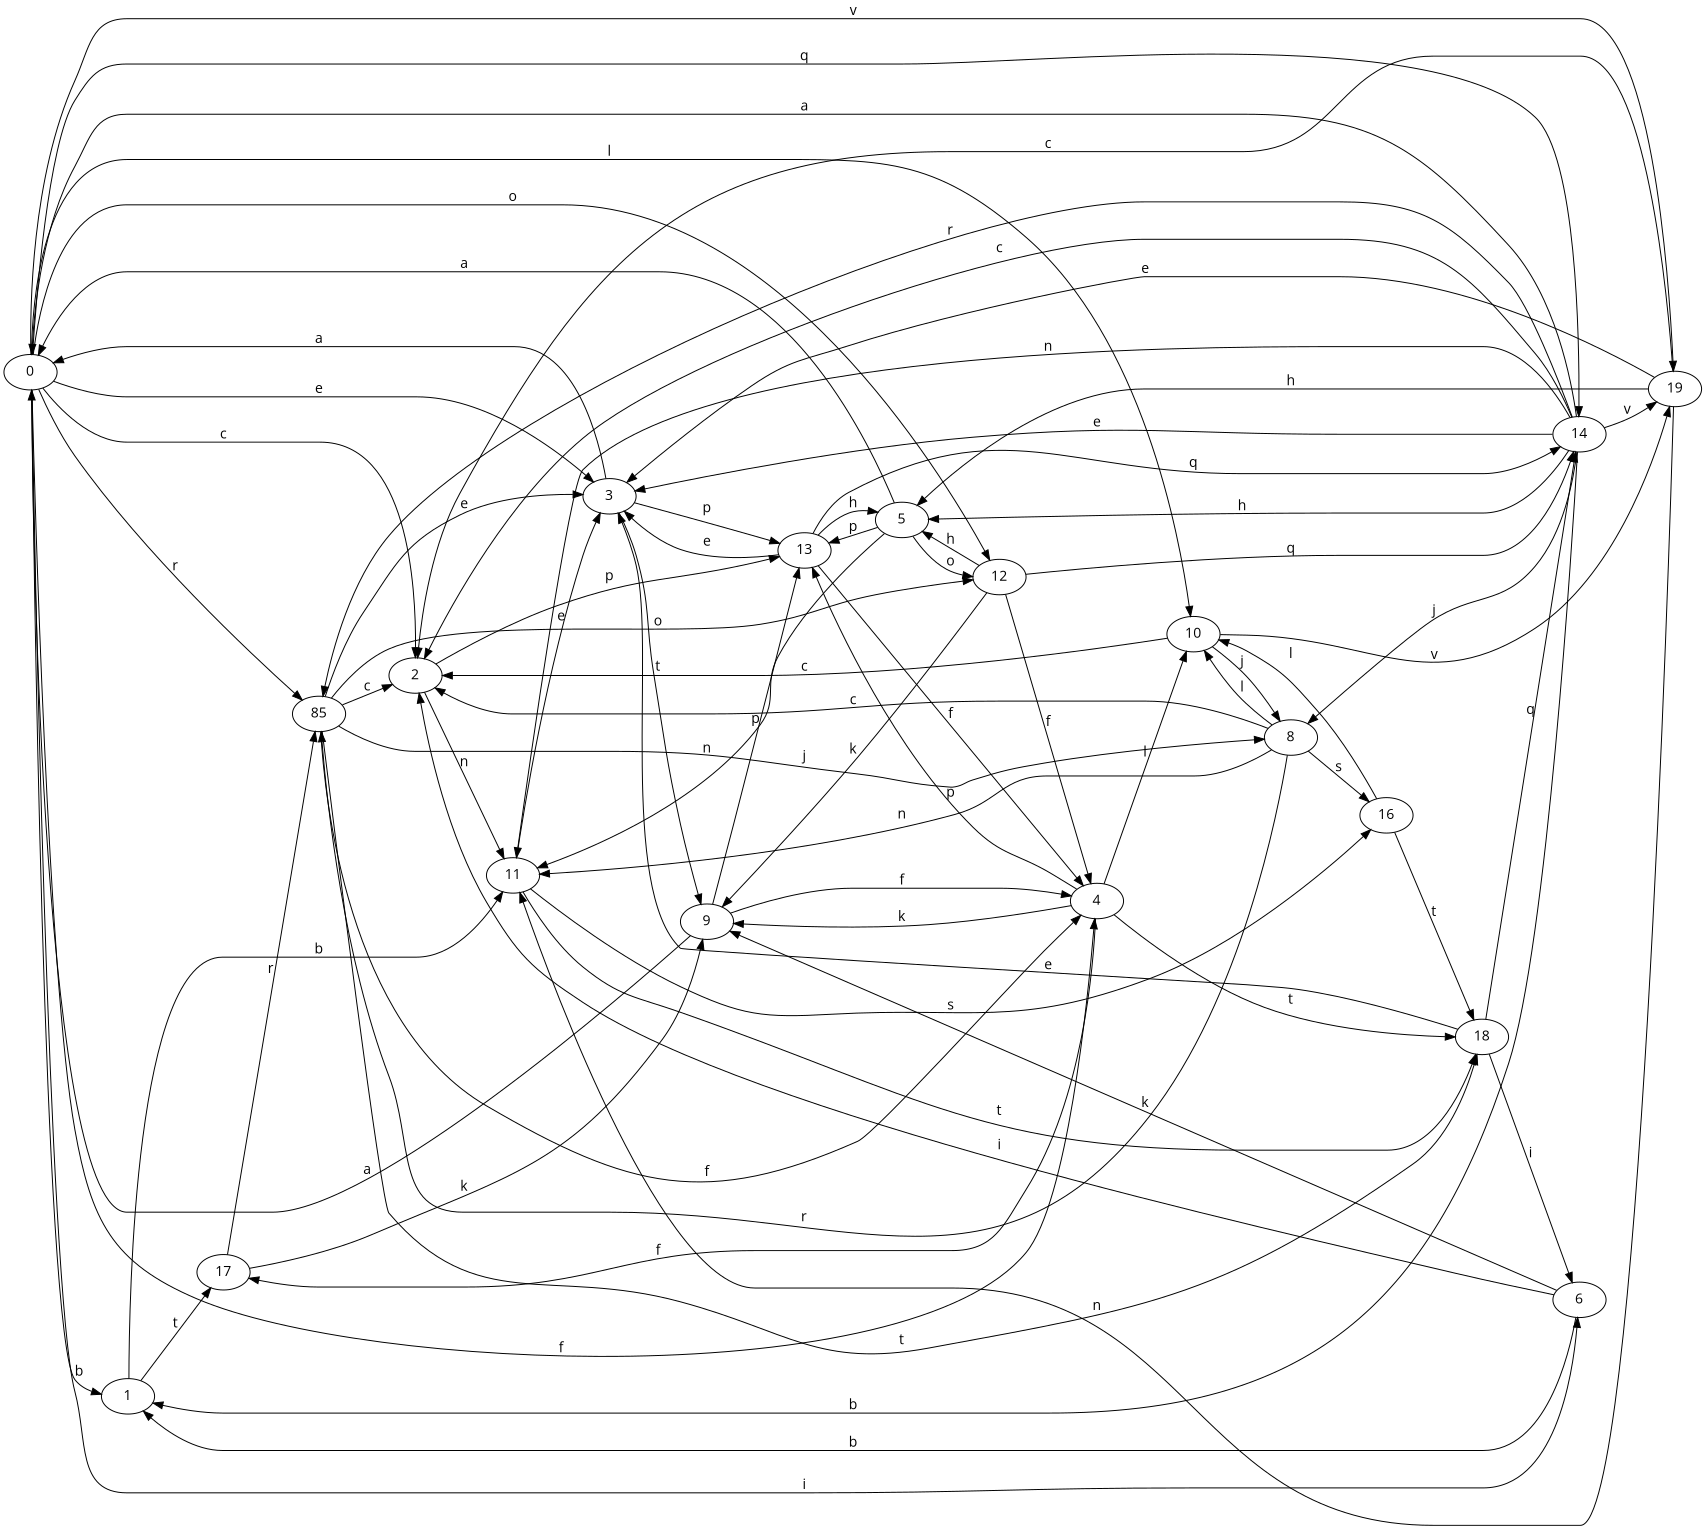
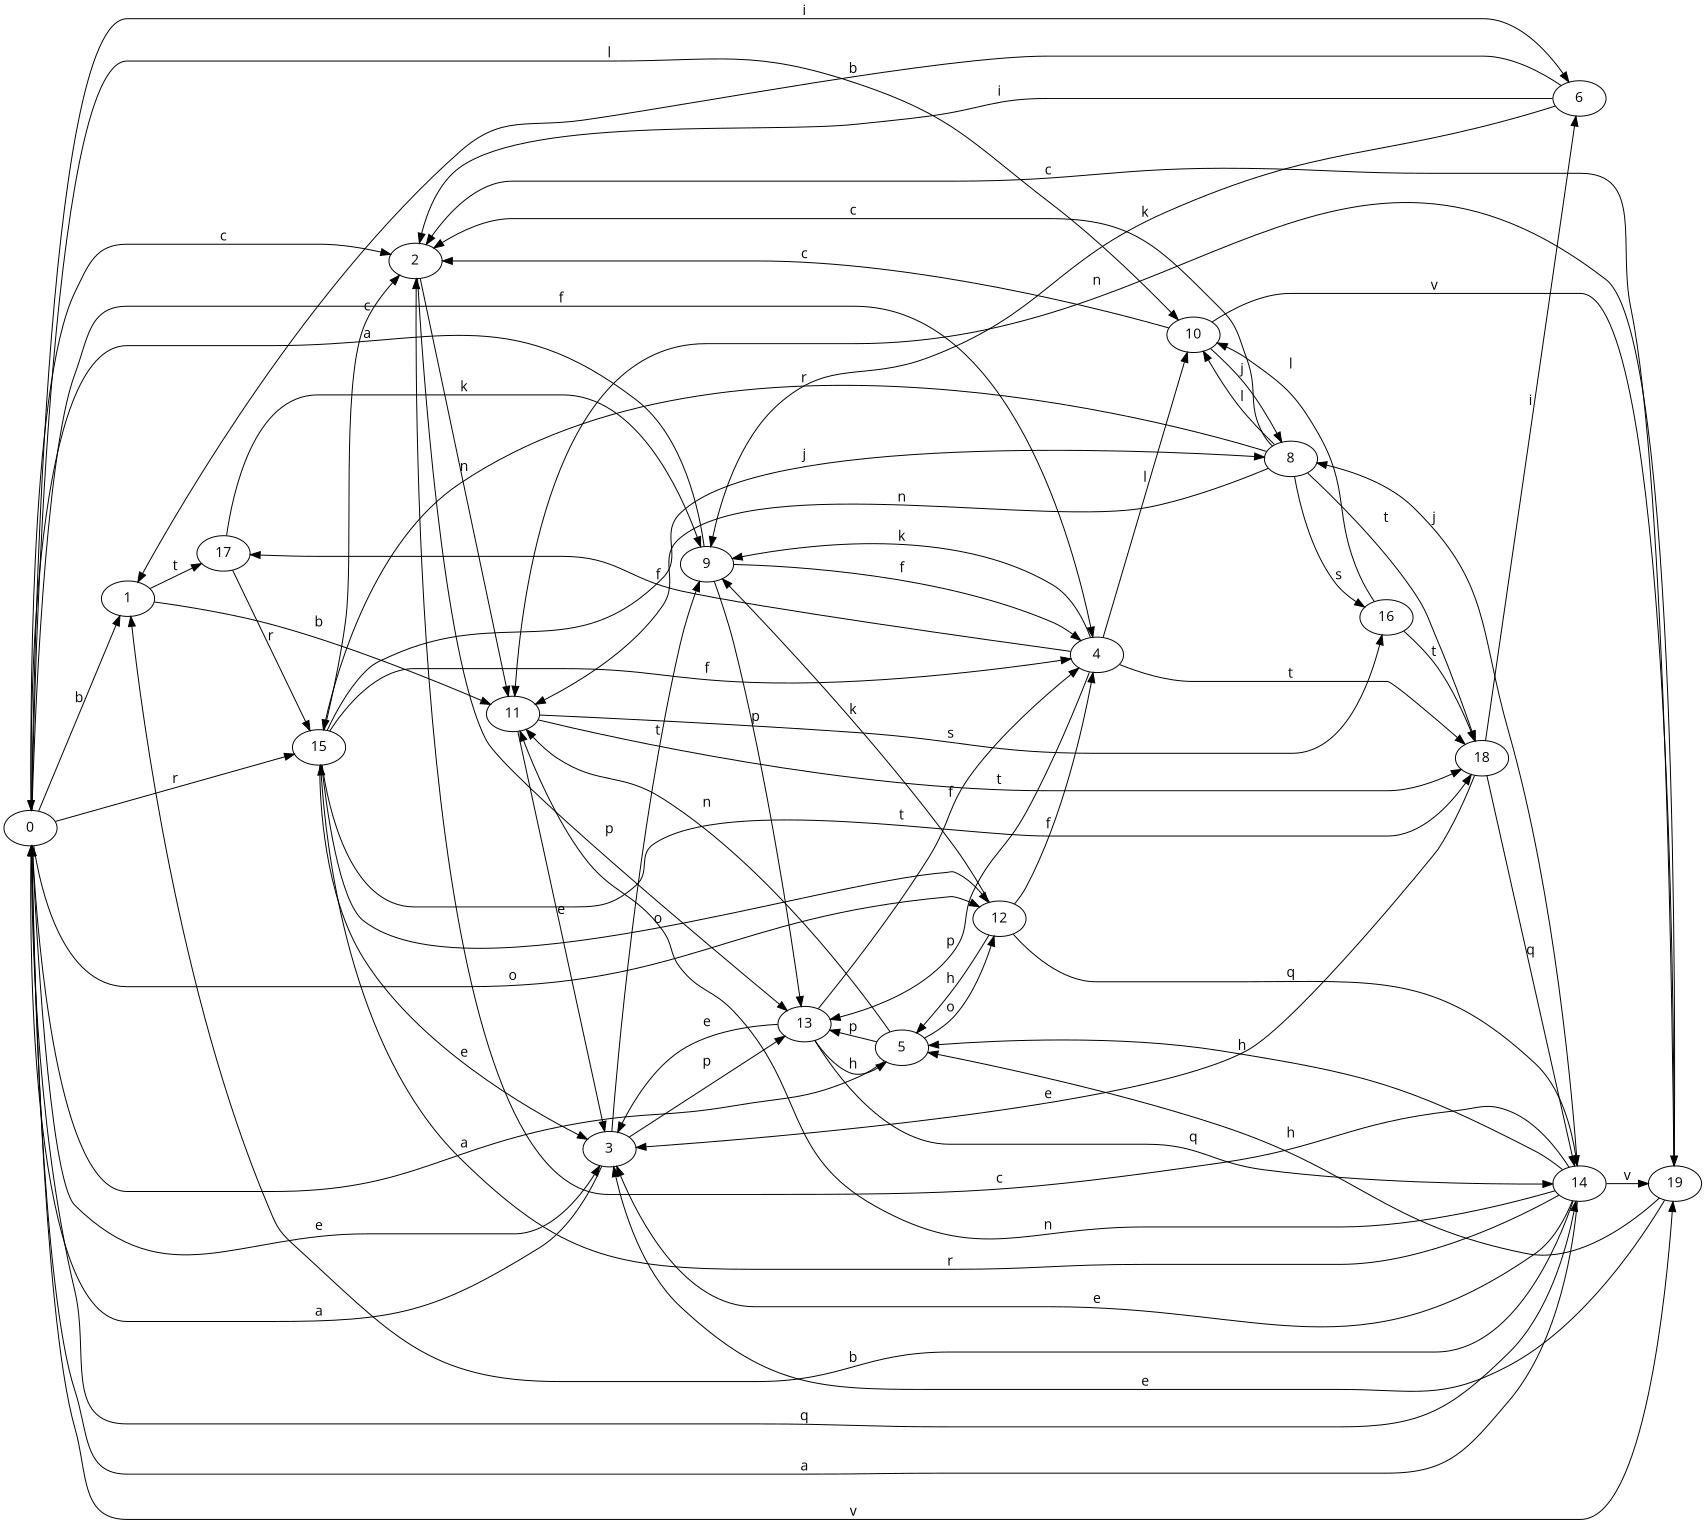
edge "8" -> "18": added, label "t"
node "85": label "85" -> "15"
